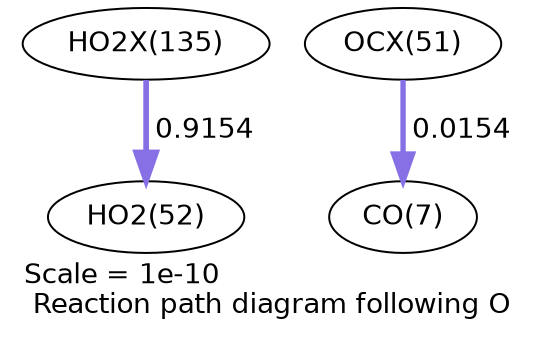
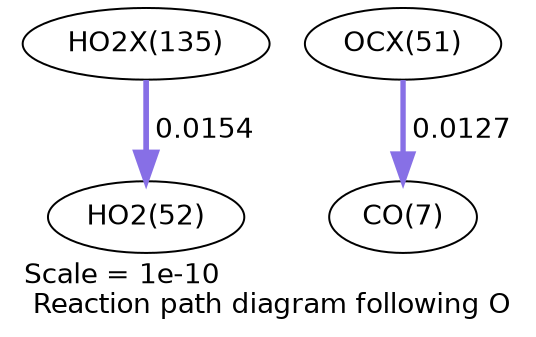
edge "HO2X(135)" -> "HO2(52)": label " 0.9154" -> " 0.0154"
edge "OCX(51)" -> "CO(7)": label " 0.0154" -> " 0.0127"
